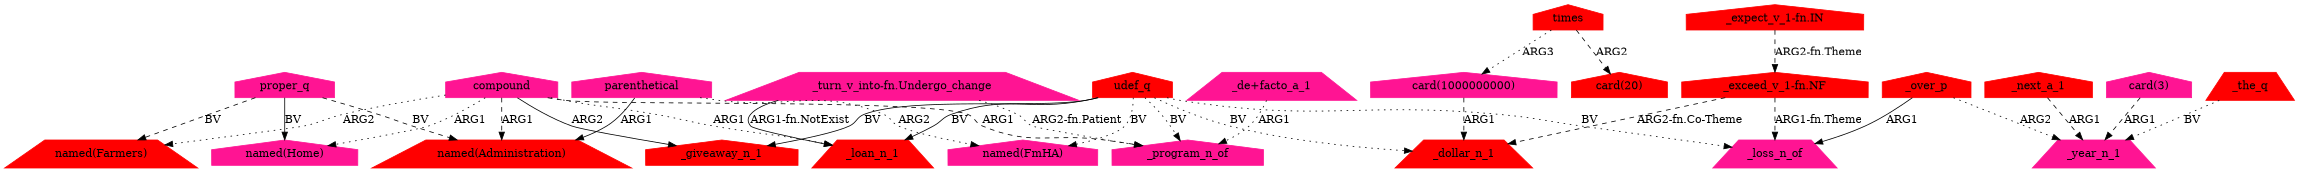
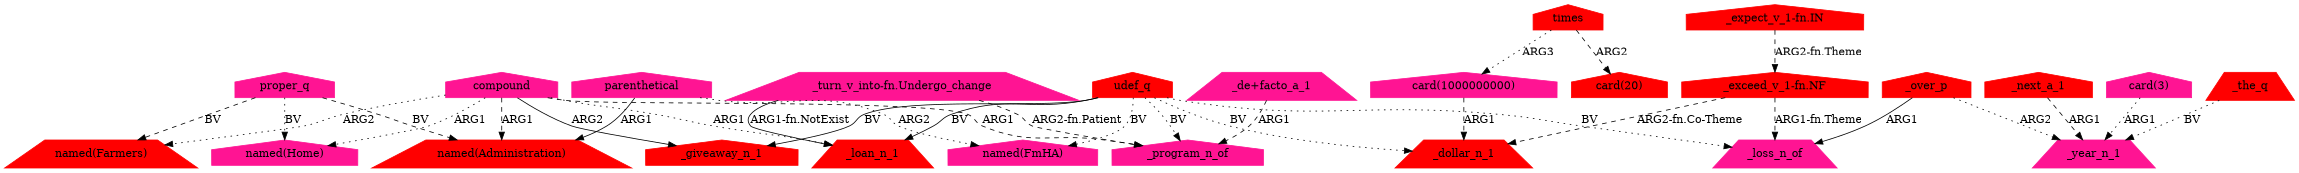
edge "proper_q" -> "named(Home)": style solid -> dotted
edge "card(3)" -> "_year_n_1": style dashed -> dotted
edge "_de+facto_a_1" -> "_program_n_of": style dotted -> dashed
edge "_turn_v_into-fn.Undergo_change" -> "_program_n_of": style dotted -> dashed
